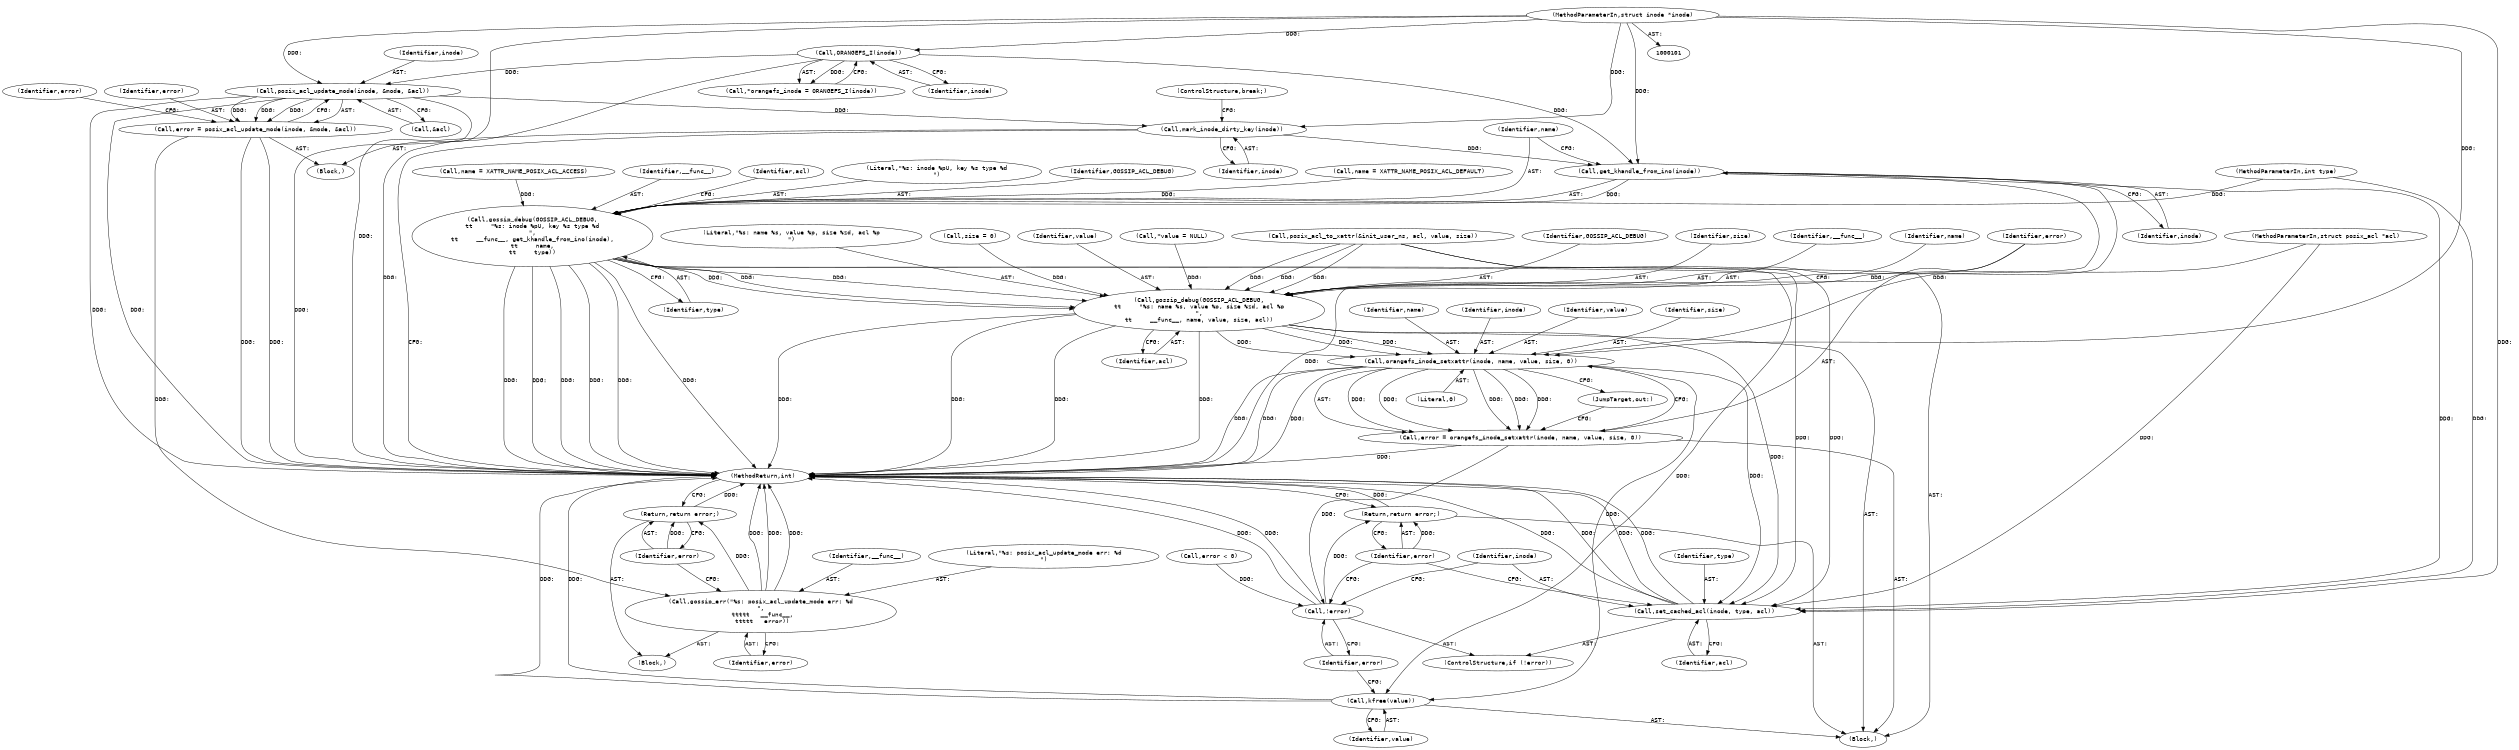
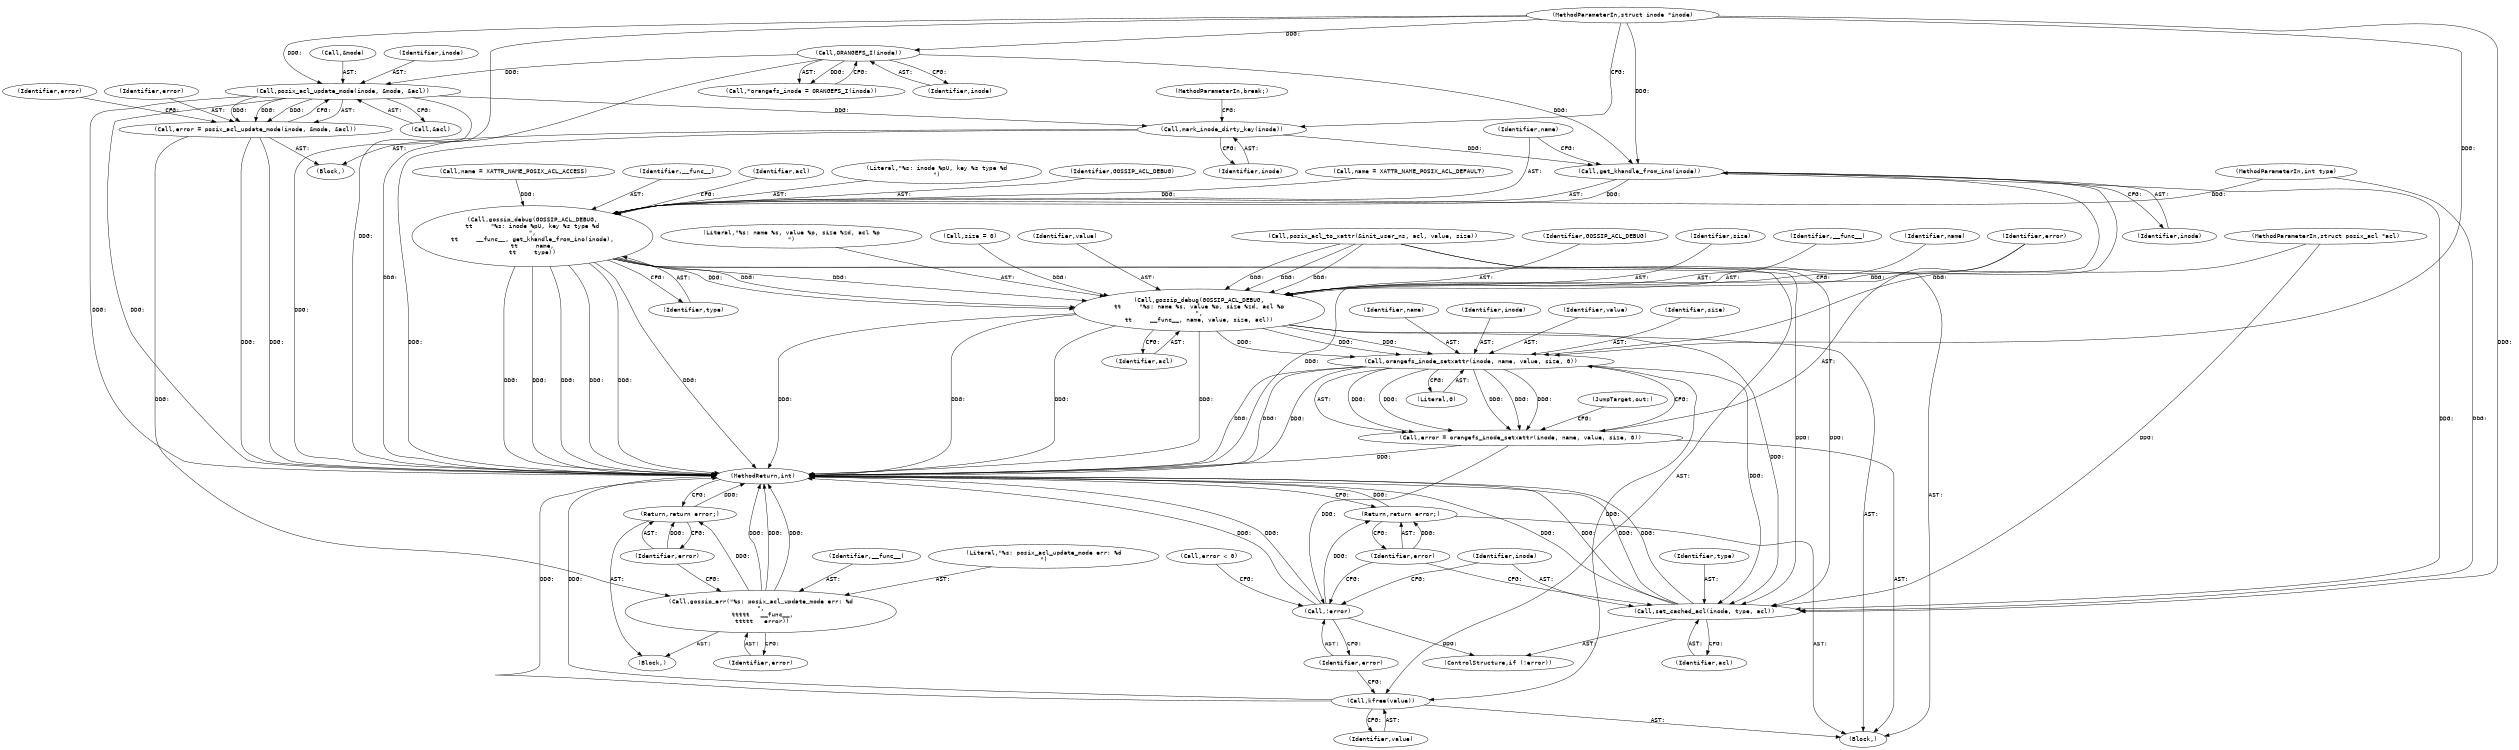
node "(Call,&mode)": added
node "1000101": removed
edge "(MethodParameterIn,struct inode *inode)" -> "(Call,mark_inode_dirty_key(inode))": label "DDG: " -> "CFG: "
node "(ControlStructure,break;)": label "(ControlStructure,break;)" -> "(MethodParameterIn,break;)"
node "(Call,*value = NULL)": removed
edge "(Call,mark_inode_dirty_key(inode))" -> "(MethodReturn,int)": label "CFG: " -> "DDG: "
edge "(Call,orangefs_inode_setxattr(inode, name, value, size, 0))" -> "(JumpTarget,out:)": now "(Call,orangefs_inode_setxattr(inode, name, value, size, 0))" -> "(Literal,0)"
edge "(Call,posix_acl_to_xattr(&init_user_ns, acl, value, size))" -> "(Call,kfree(value))": label "DDG: " -> "AST: "
edge "(Call,error < 0)" -> "(Call,!error)": label "DDG: " -> "CFG: "
edge "(Call,!error)" -> "(ControlStructure,if (!error))": label "AST: " -> "DDG: "
